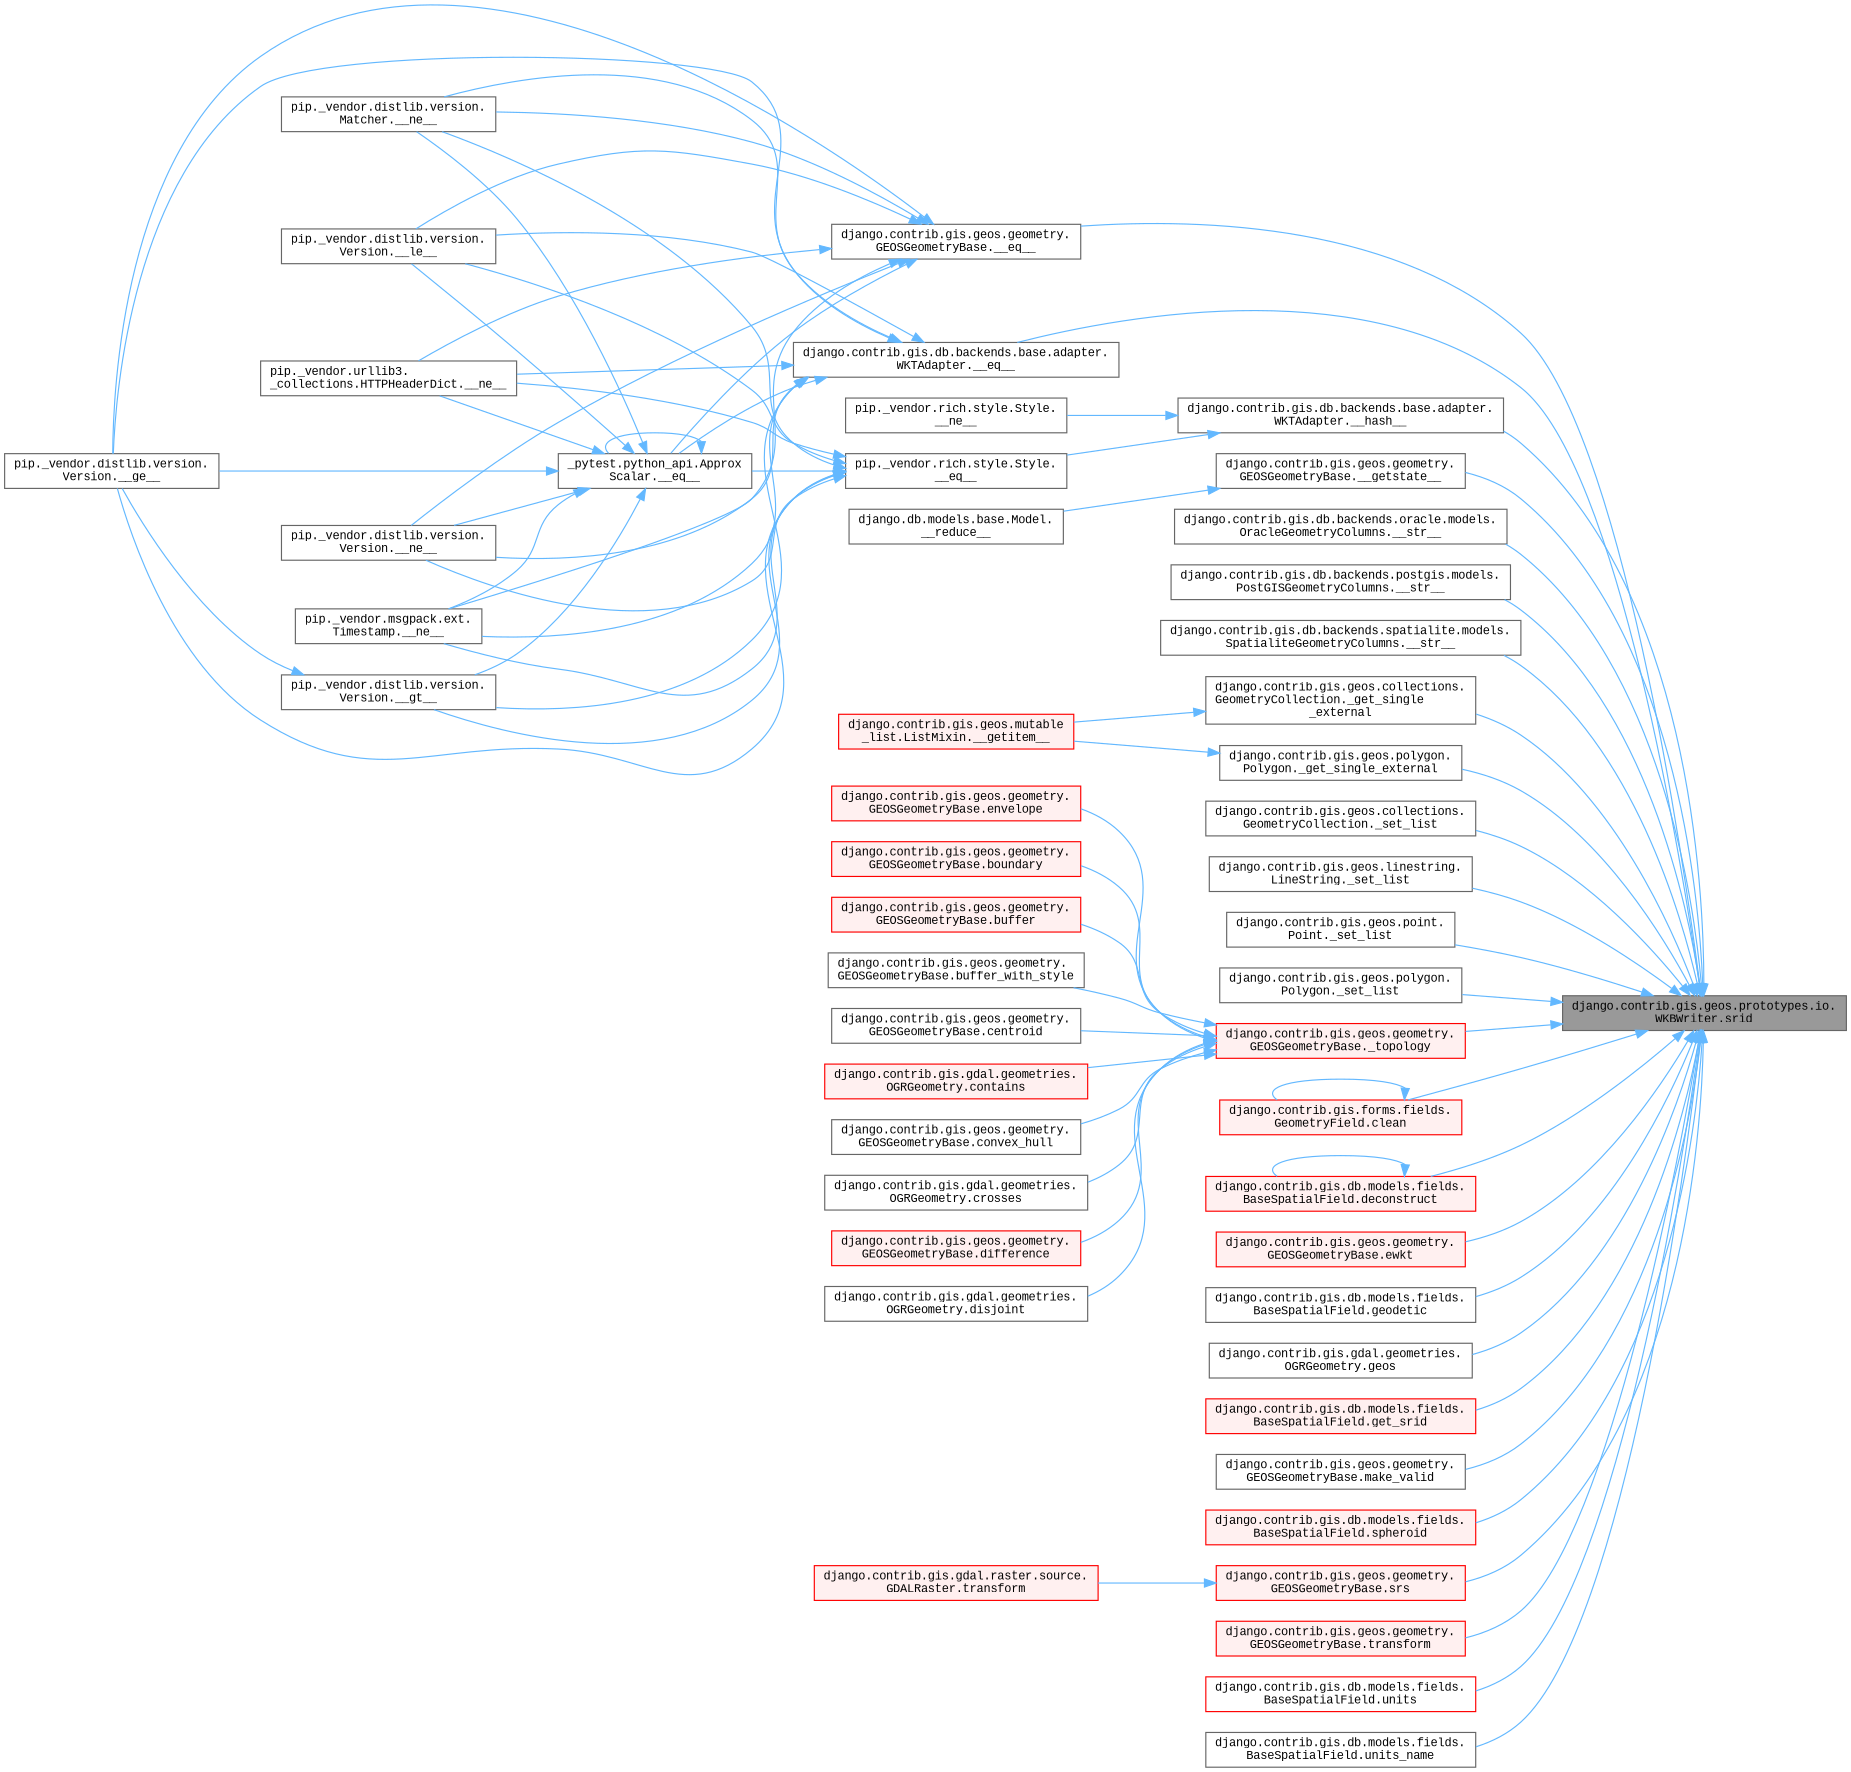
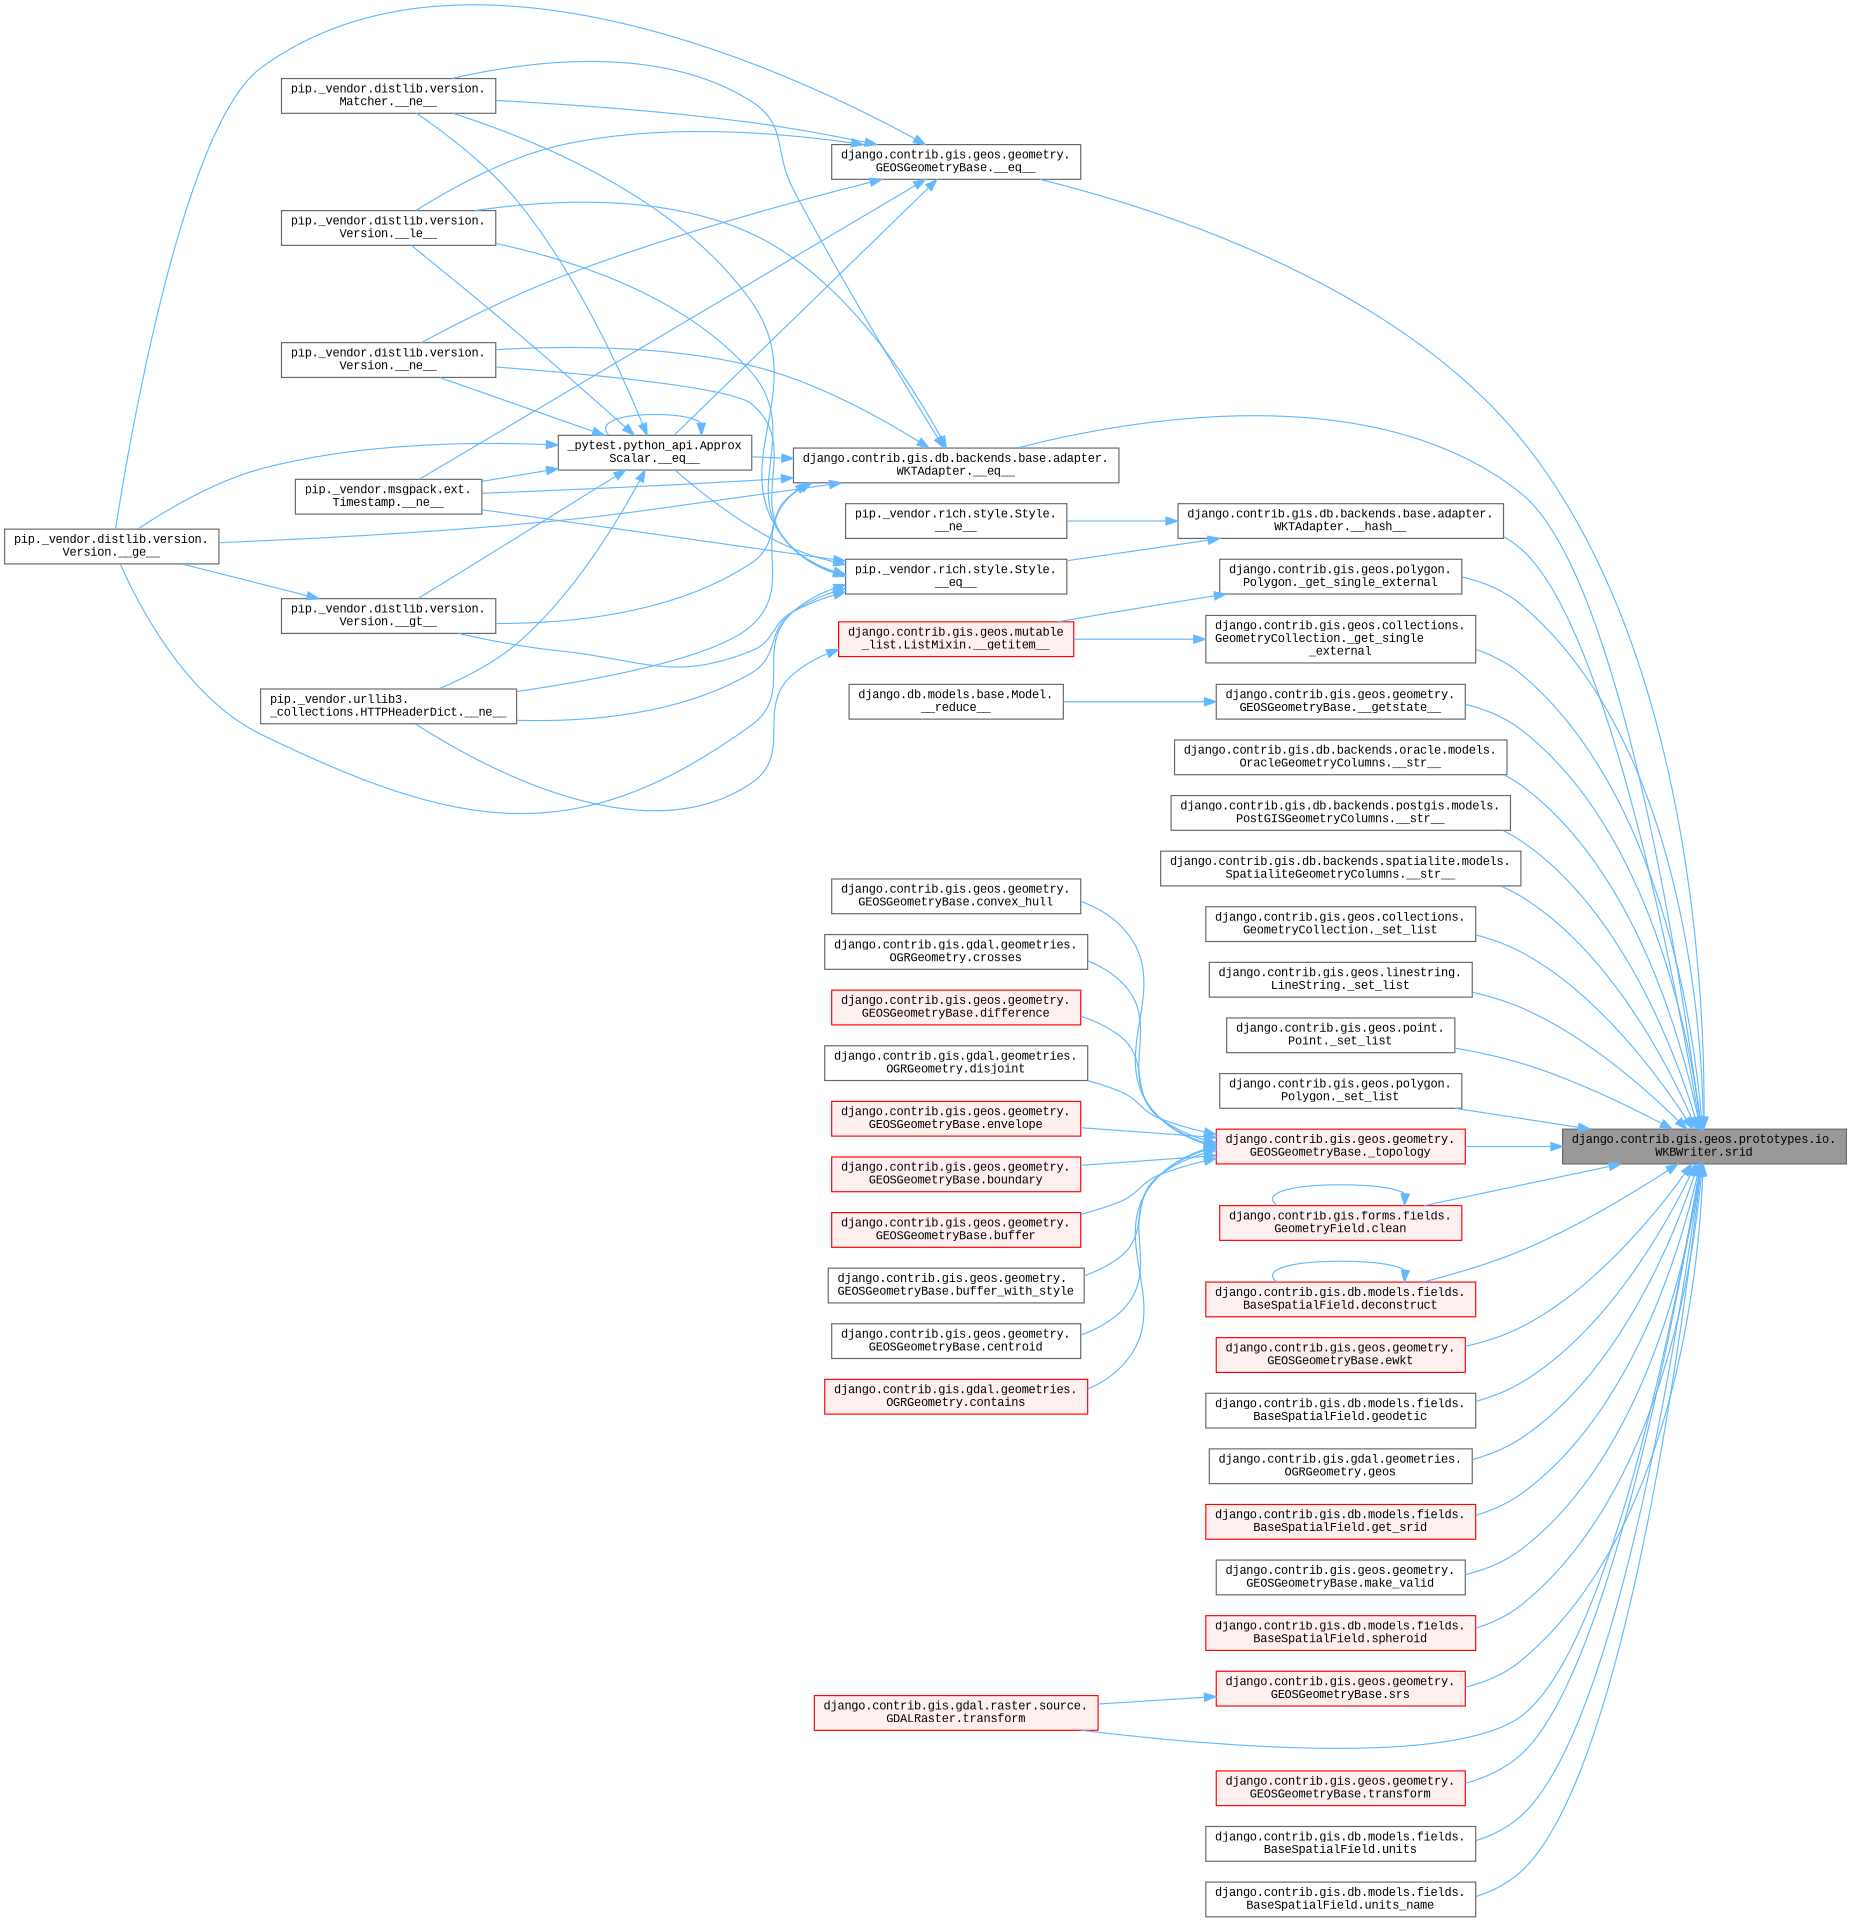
edge "pip._vendor.urllib3. _collections.HTTPHeaderDict.__ne__" -> "django.contrib.gis.geos.geometry. GEOSGeometryBase.__eq__": now "pip._vendor.urllib3. _collections.HTTPHeaderDict.__ne__" -> "django.contrib.gis.geos.mutable _list.ListMixin.__getitem__"
edge "django.contrib.gis.gdal.raster.source. GDALRaster.transform" -> "django.contrib.gis.geos.prototypes.io. WKBWriter.srid": added
node "django.contrib.gis.db.models.fields. BaseSpatialField.units": color red -> grey40
